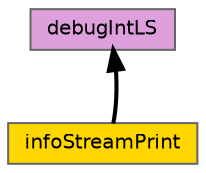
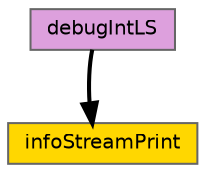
edge "infoStreamPrint" -> "debugIntLS": reversed
